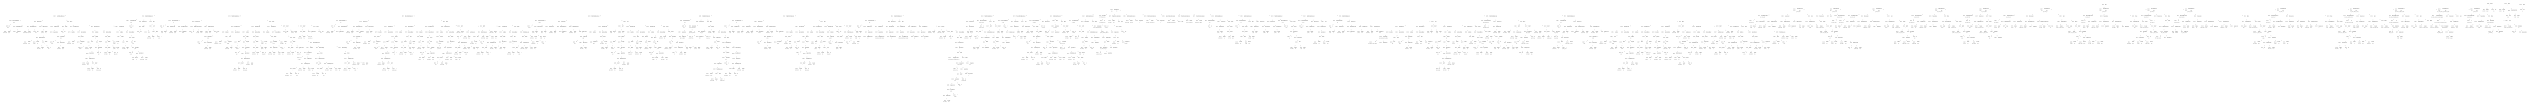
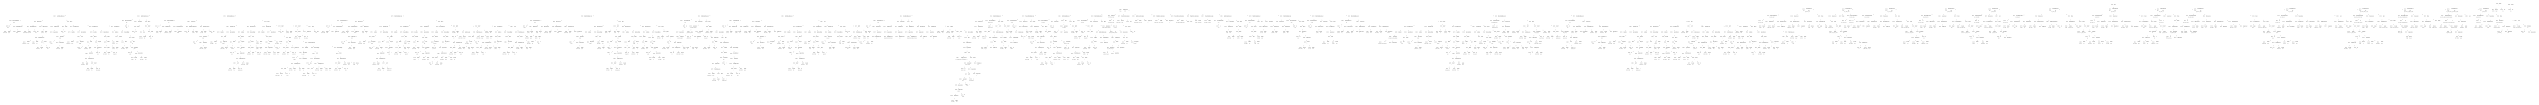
node "283050": added
